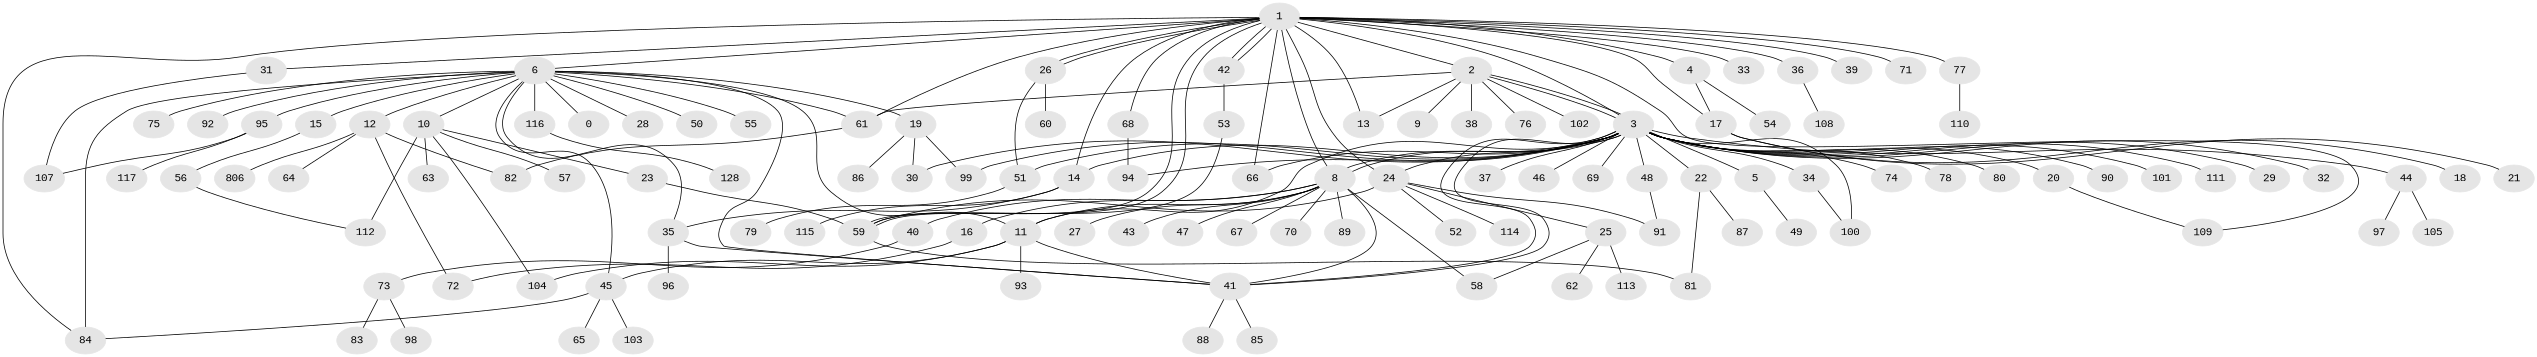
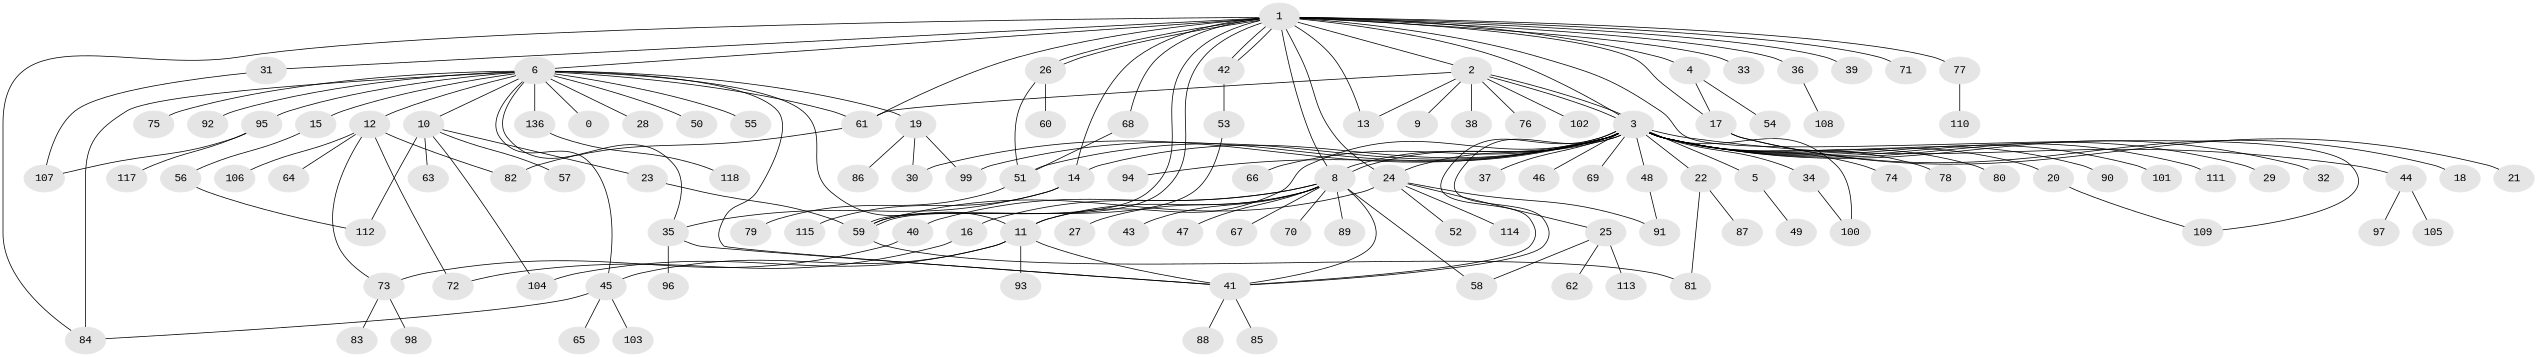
edge "1" -- "66": removed
node "116": label "116" -> "136"
edge "68" -- "94": now "68" -- "51"
node "806": label "806" -> "106"
node "128": label "128" -> "118"
edge "12" -- "73": added
